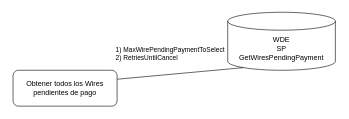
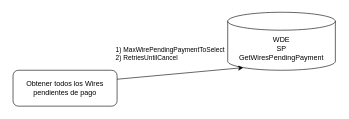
edge "WDE SP GetWiresPendingPayment" -- "Obtener todos los Wires pendientes de pago": arrowhead none -> classic
